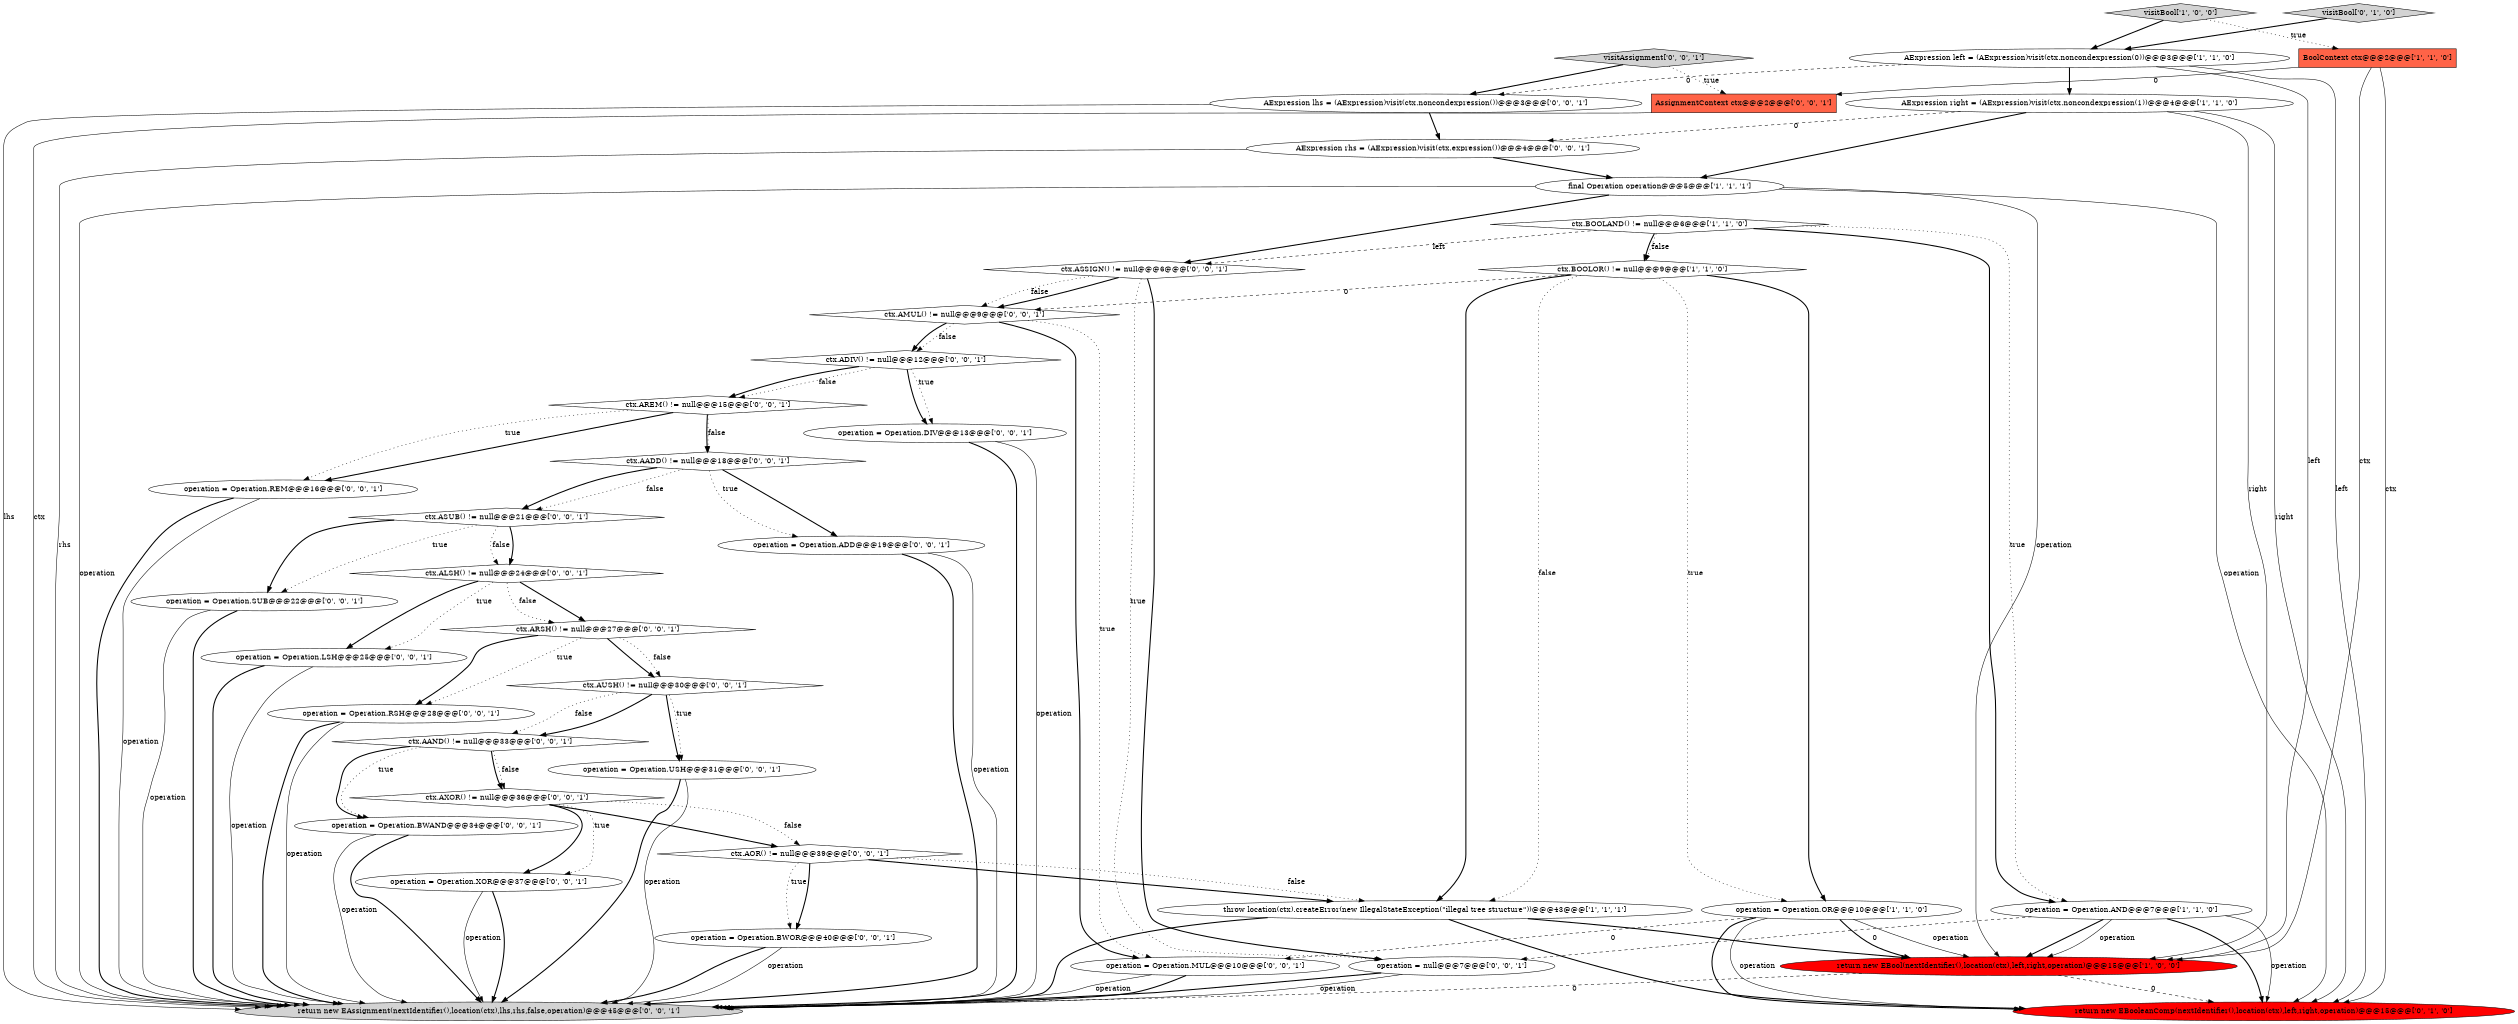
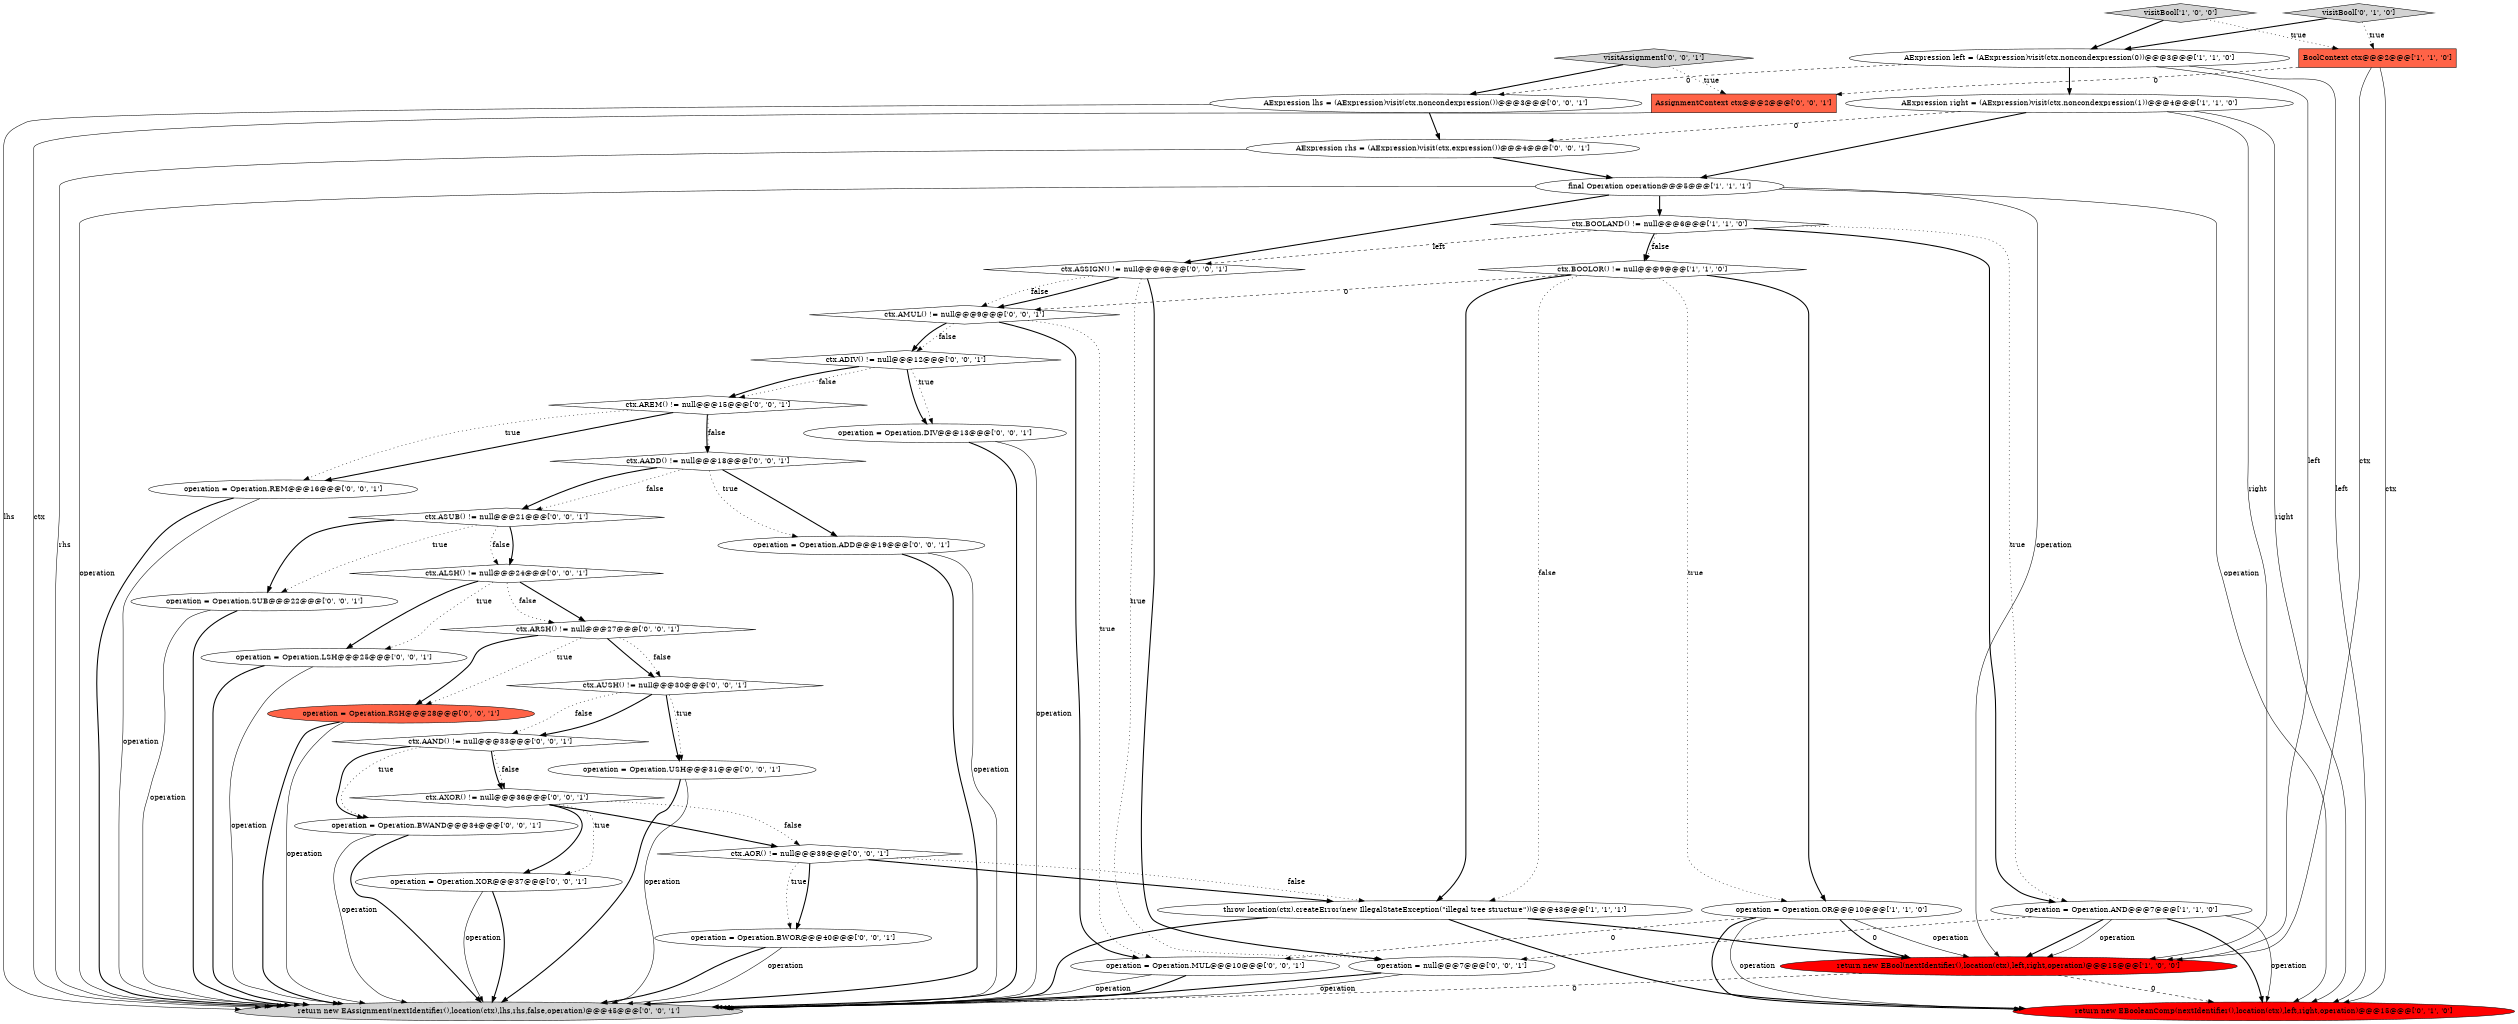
edge "visitBool['0', '1', '0']" -> "BoolContext ctx@@@2@@@['1', '1', '0']": added, label "true"
edge "BoolContext ctx@@@2@@@['1', '1', '0']" -> "AssignmentContext ctx@@@2@@@['0', '0', '1']": style solid -> dashed
edge "final Operation operation@@@5@@@['1', '1', '1']" -> "ctx.BOOLAND() != null@@@6@@@['1', '1', '0']": added
node "operation = Operation.RSH@@@28@@@['0', '0', '1']": fillcolor white -> tomato
